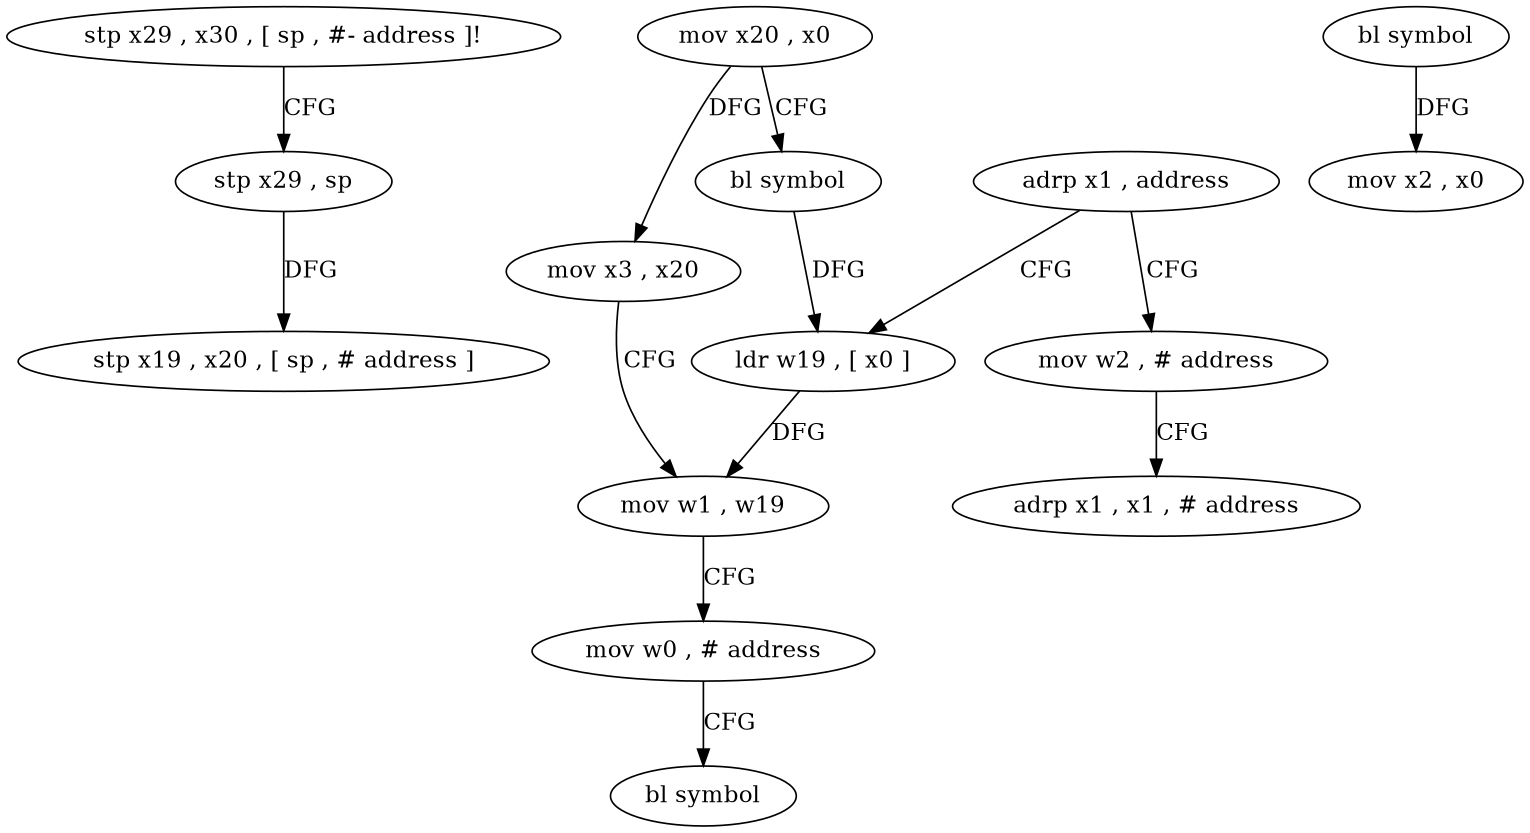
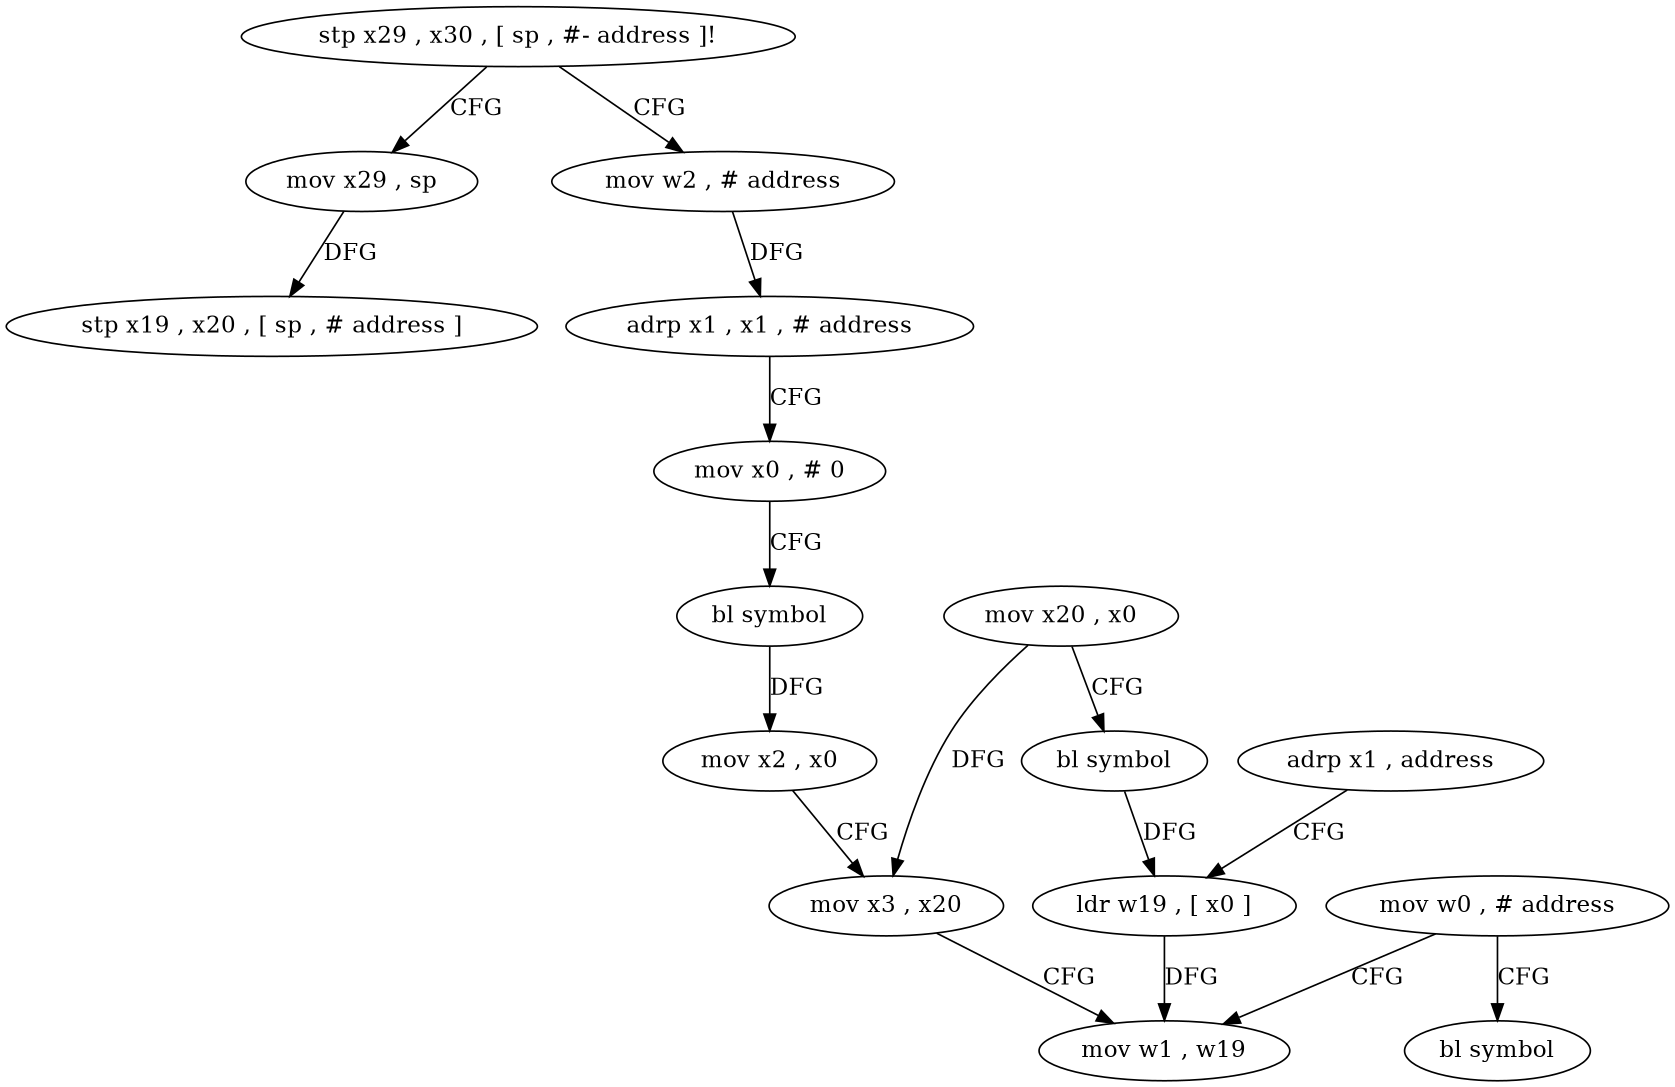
node "stp x29 , sp": label "stp x29 , sp" -> "mov x29 , sp"
edge "adrp x1 , address" -> "mov w2 , # address": now "stp x29 , x30 , [ sp , #- address ]!" -> "mov w2 , # address"
edge "mov w2 , # address" -> "adrp x1 , x1 , # address": label "CFG" -> "DFG"
node "mov x0 , # 0": added
edge "mov w1 , w19" -> "mov w0 , # address": reversed
edge "mov x2 , x0" -> "mov x3 , x20": added, label "CFG"
